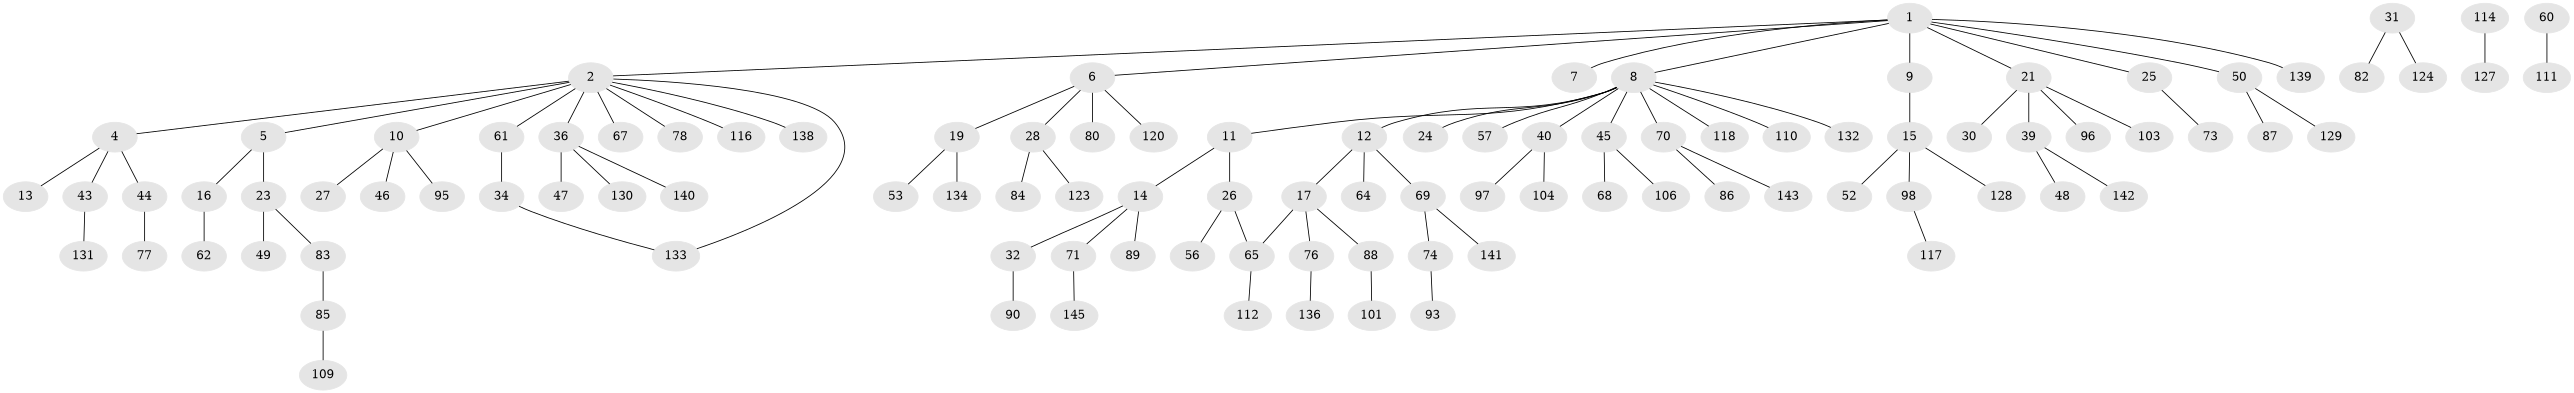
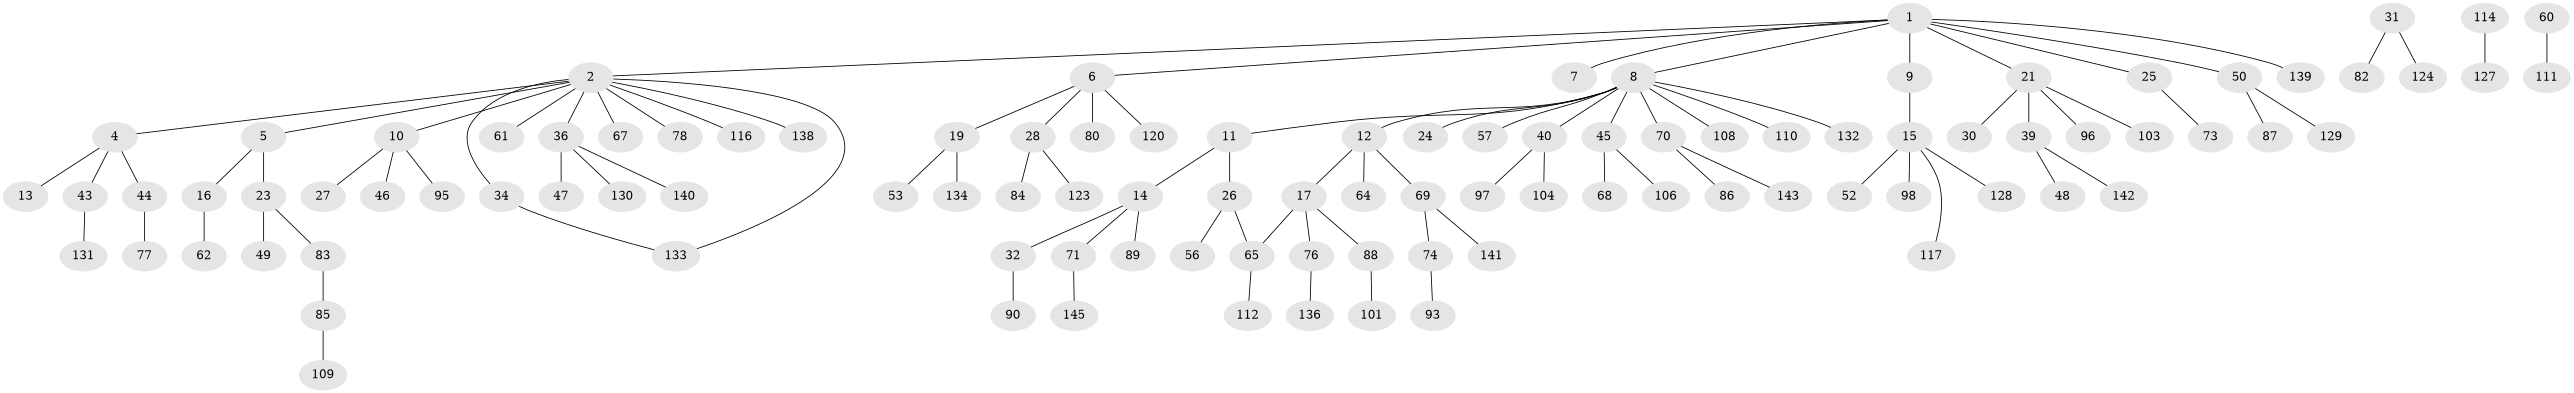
node "118": label "118" -> "108"
edge "61" -- "34": now "2" -- "34"
edge "98" -- "117": now "15" -- "117"
